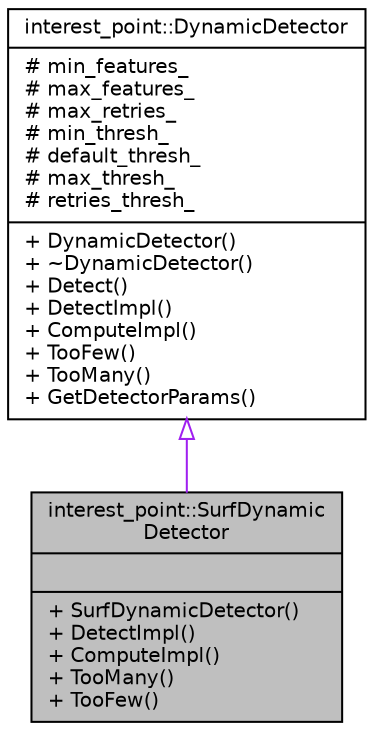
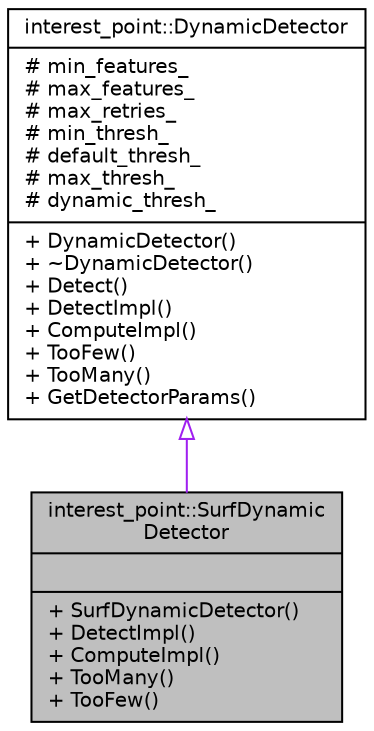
node "interest_point::DynamicDetector": text "# retries_thresh_" -> "# dynamic_thresh_"
